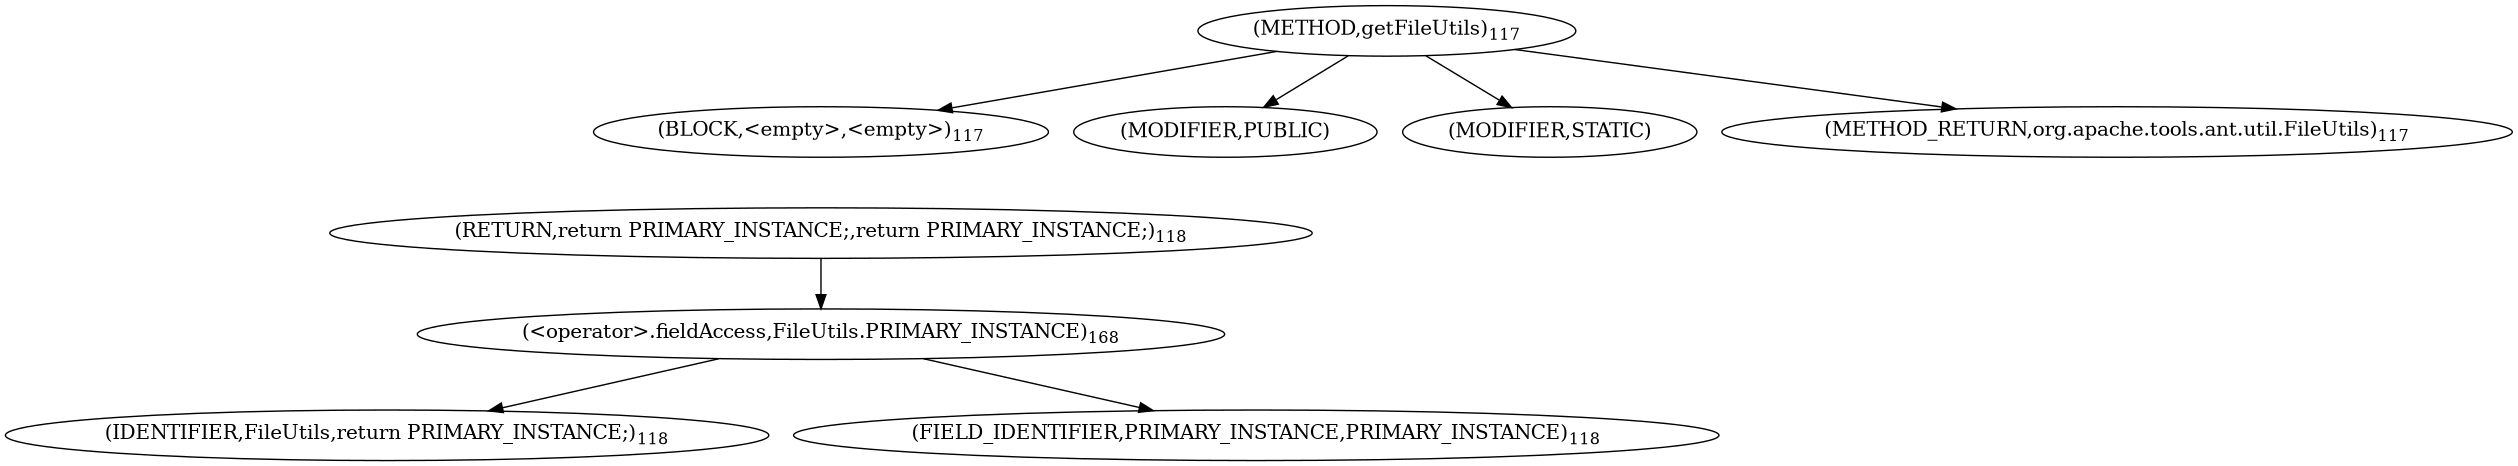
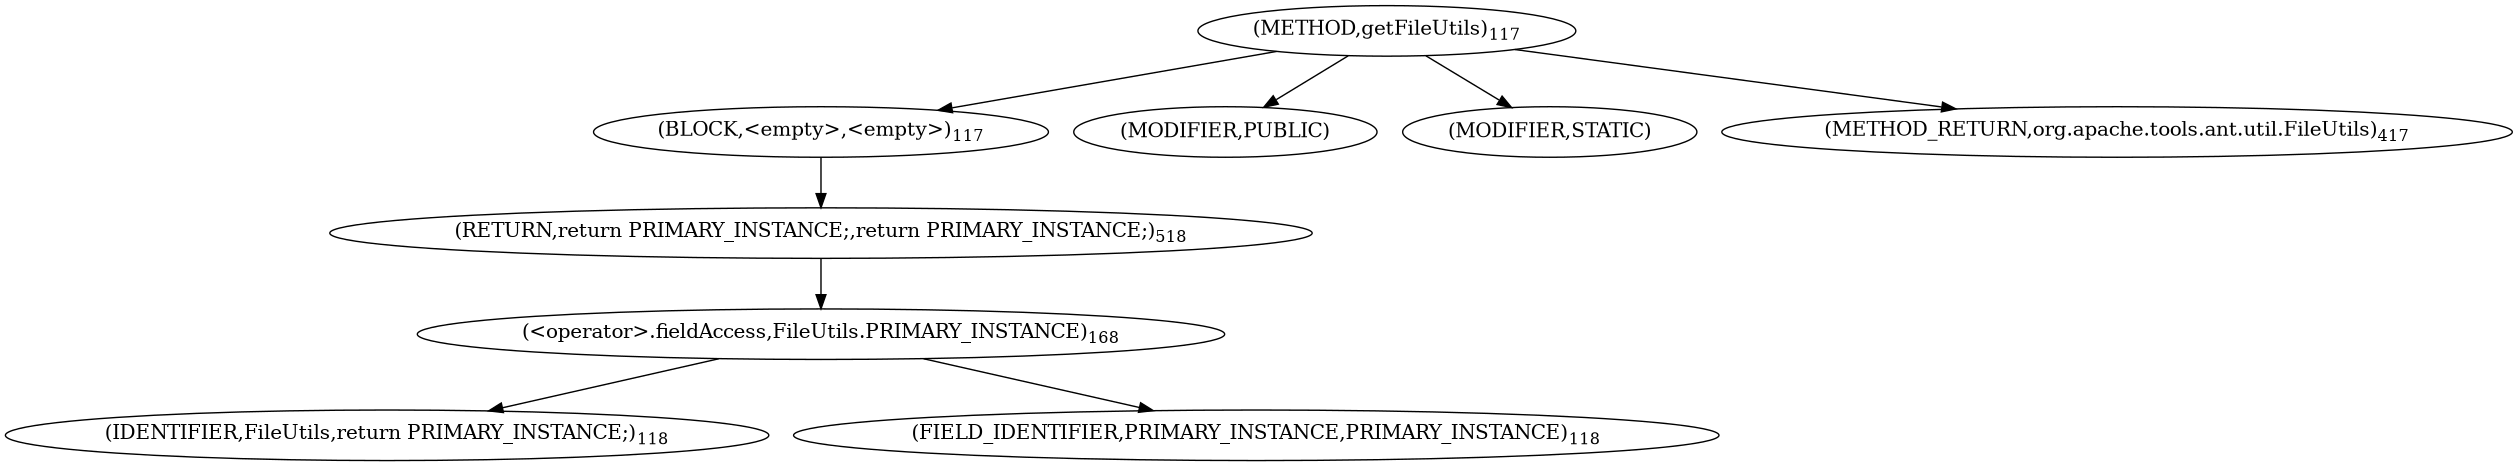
node "(METHOD_RETURN,org.apache.tools.ant.util.FileUtils)": text "117" -> "417"
edge "(BLOCK,<empty>,<empty>)" -> "(RETURN,return PRIMARY_INSTANCE;,return PRIMARY_INSTANCE;)": added
node "(RETURN,return PRIMARY_INSTANCE;,return PRIMARY_INSTANCE;)": text "118" -> "518"
